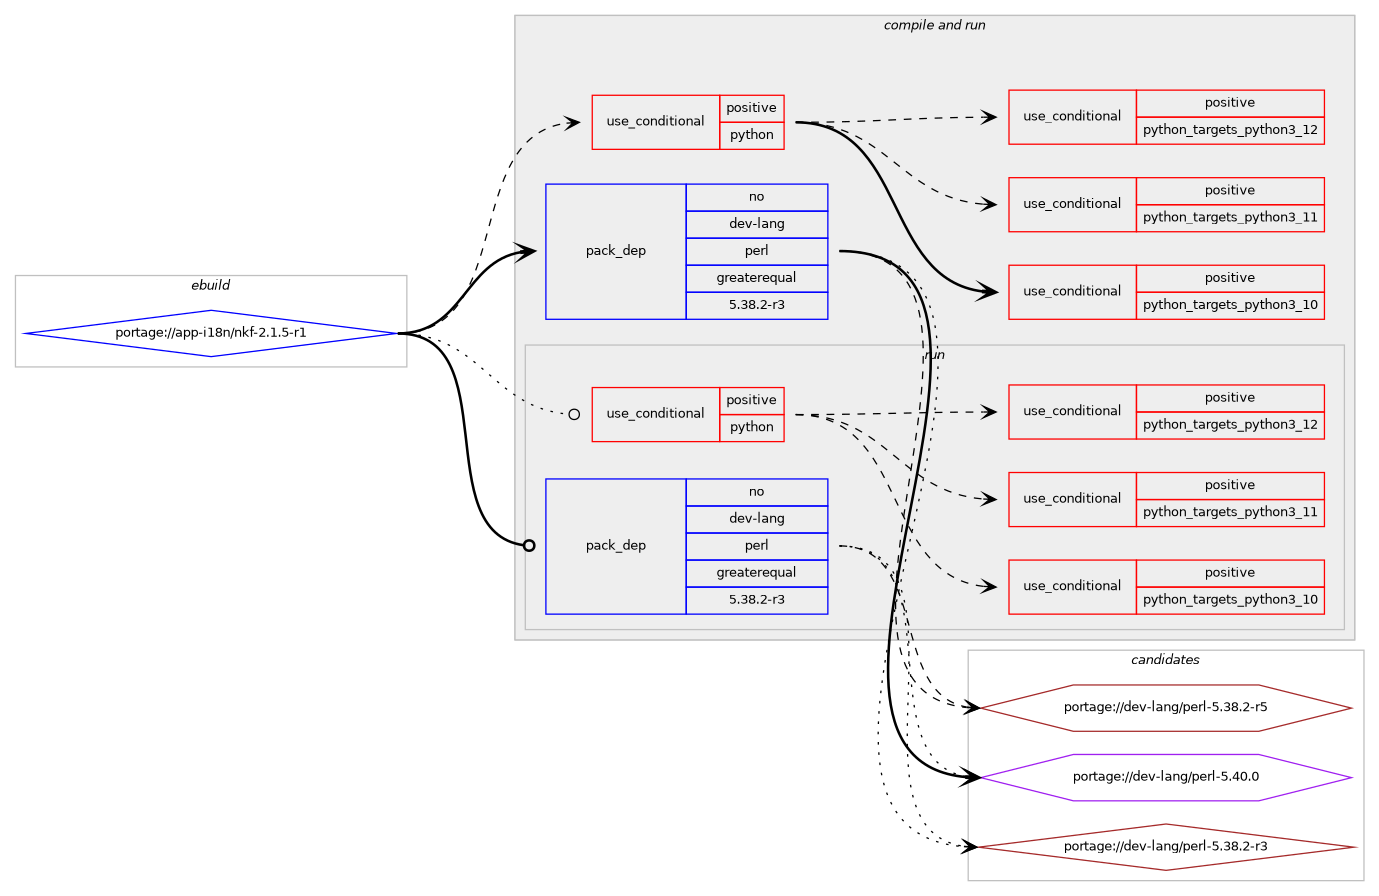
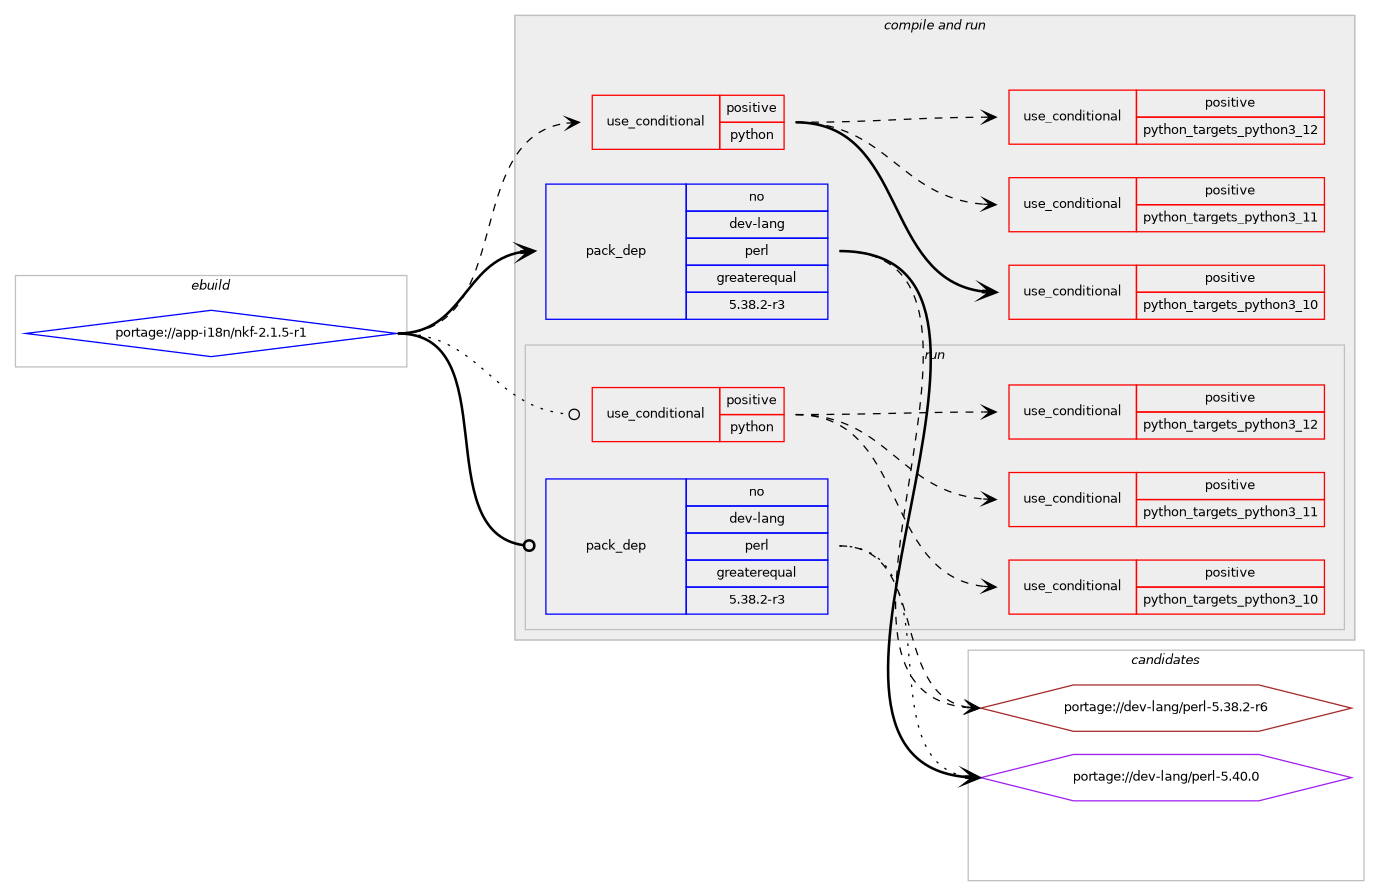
node "portage://dev-lang/perl-5.38.2-r5": label "portage://dev-lang/perl-5.38.2-r5" -> "portage://dev-lang/perl-5.38.2-r6"
node "portage://dev-lang/perl-5.38.2-r3": removed
